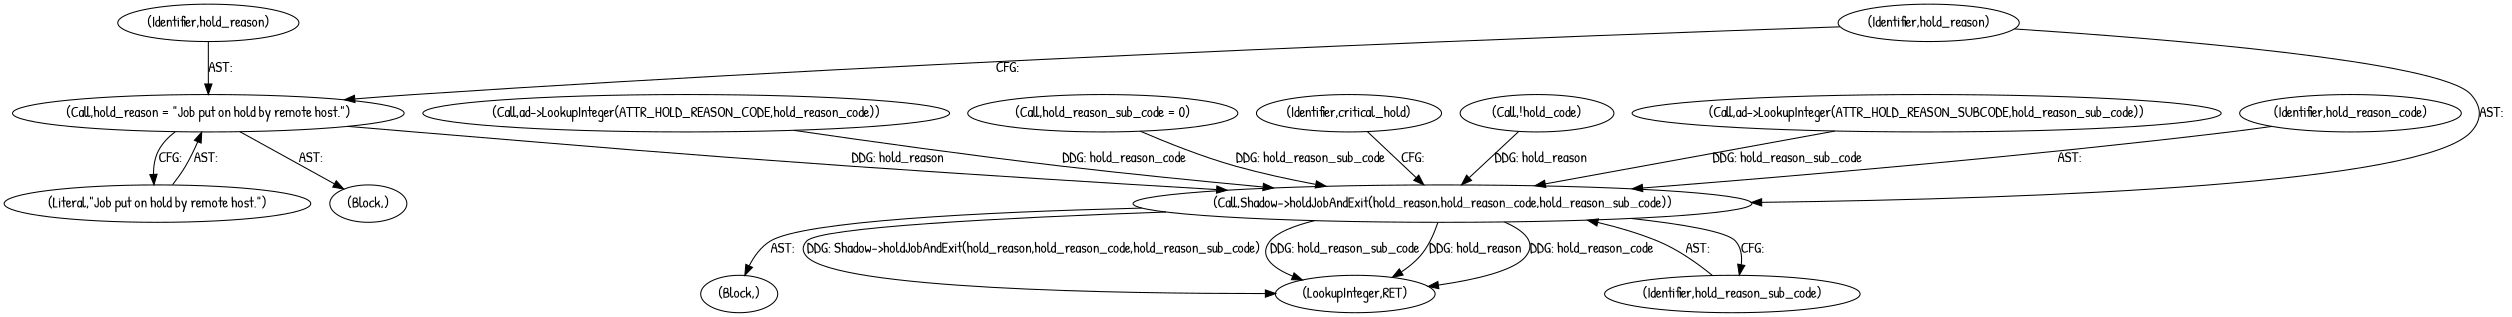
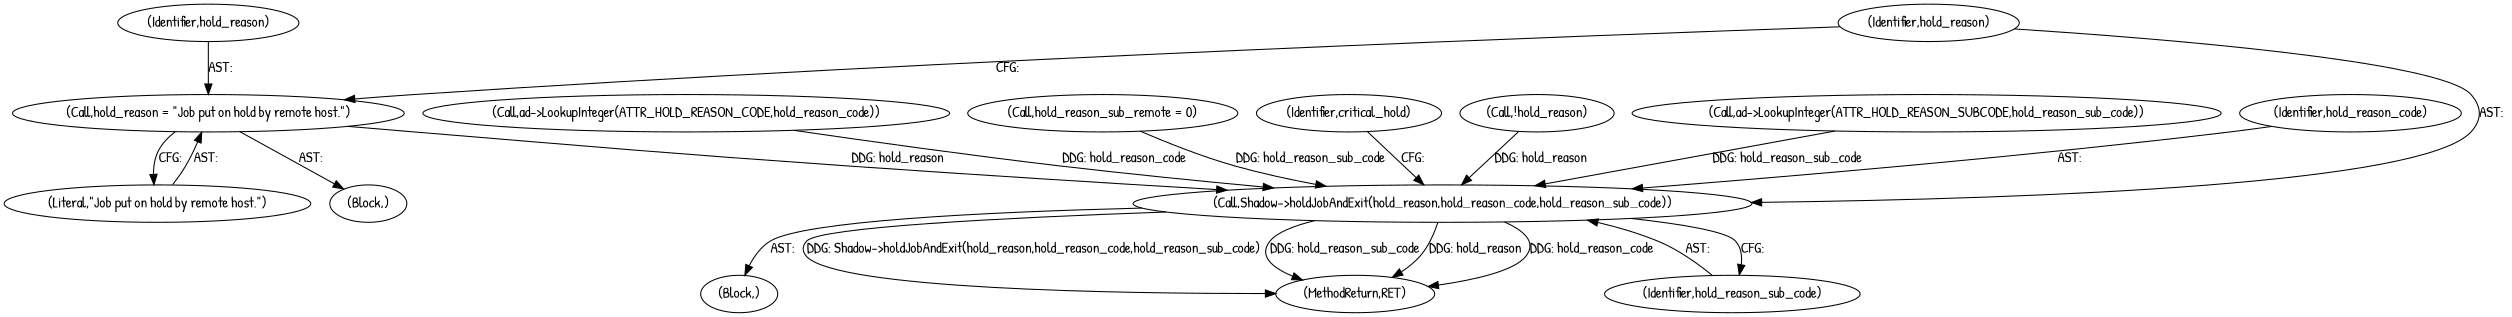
node "(Call,hold_reason_sub_code = 0)": label "(Call,hold_reason_sub_code = 0)" -> "(Call,hold_reason_sub_remote = 0)"
node "(Call,!hold_code)": label "(Call,!hold_code)" -> "(Call,!hold_reason)"
node "(LookupInteger,RET)": label "(LookupInteger,RET)" -> "(MethodReturn,RET)"
